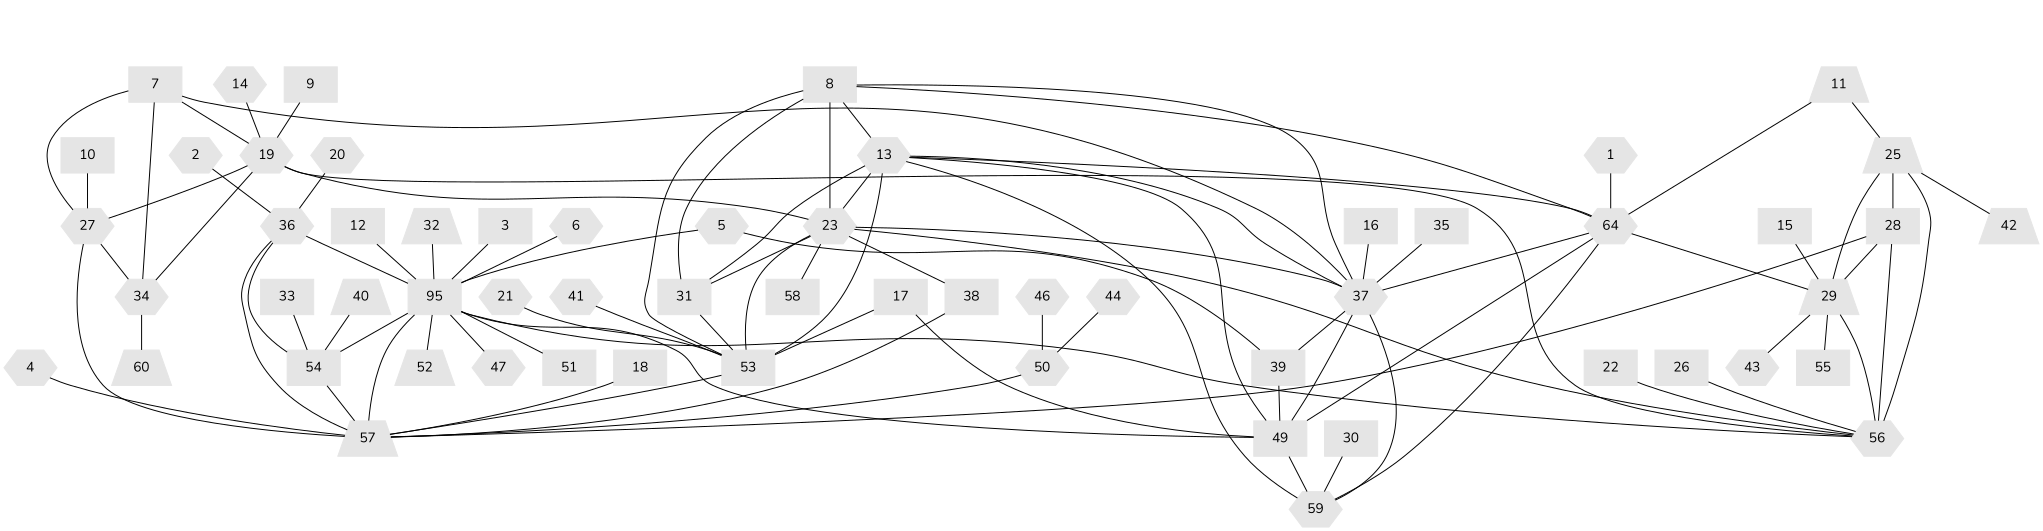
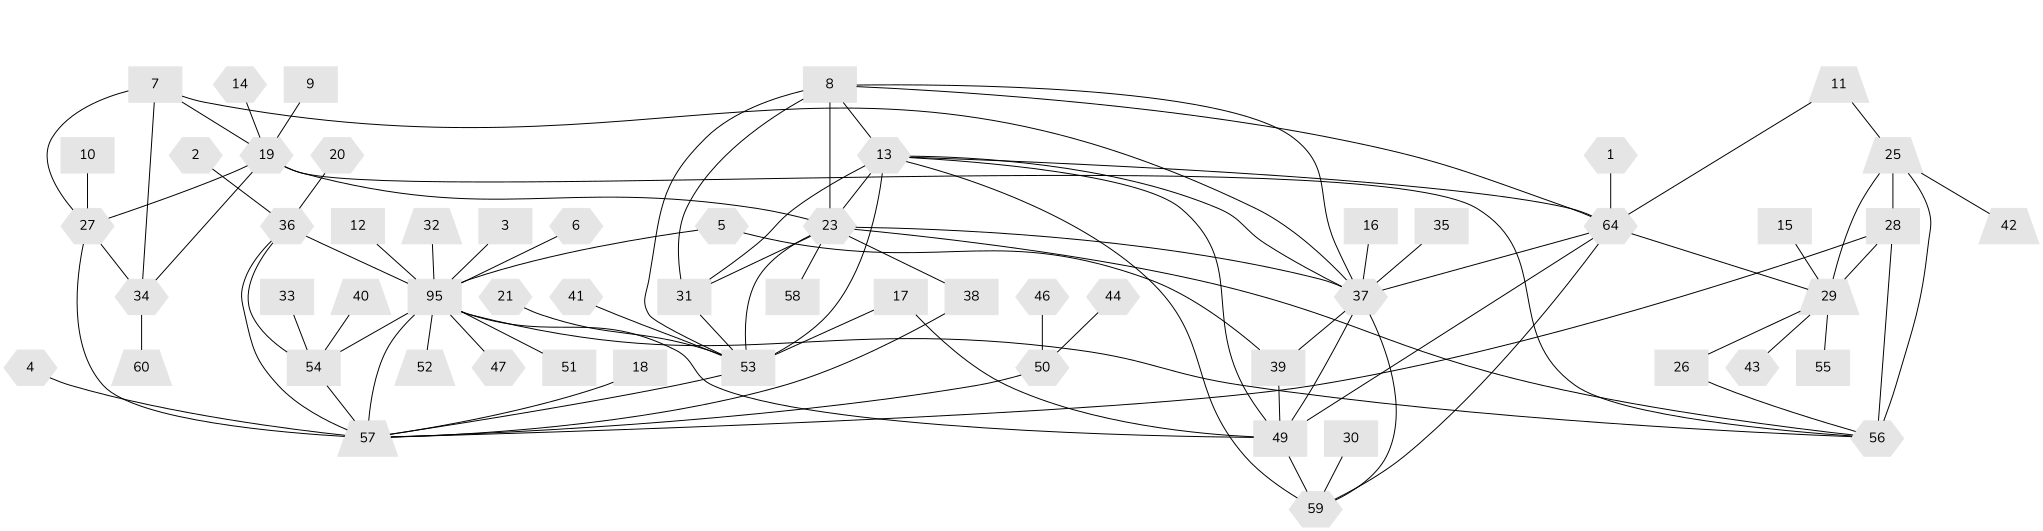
edge "29" -- "56": now "29" -- "26"
node "22": removed
